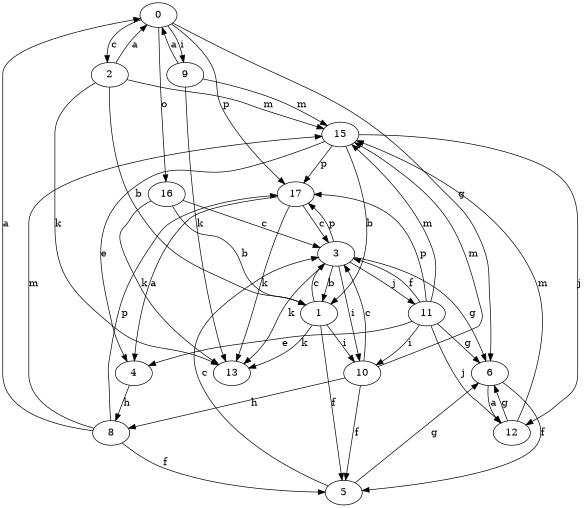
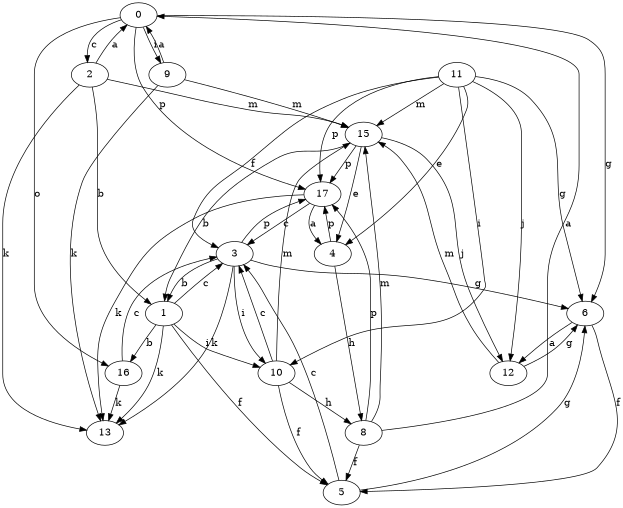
edge "4" -> "17": added, label "p"
edge "16" -> "1": reversed
edge "3" -> "11": removed, label "j"
